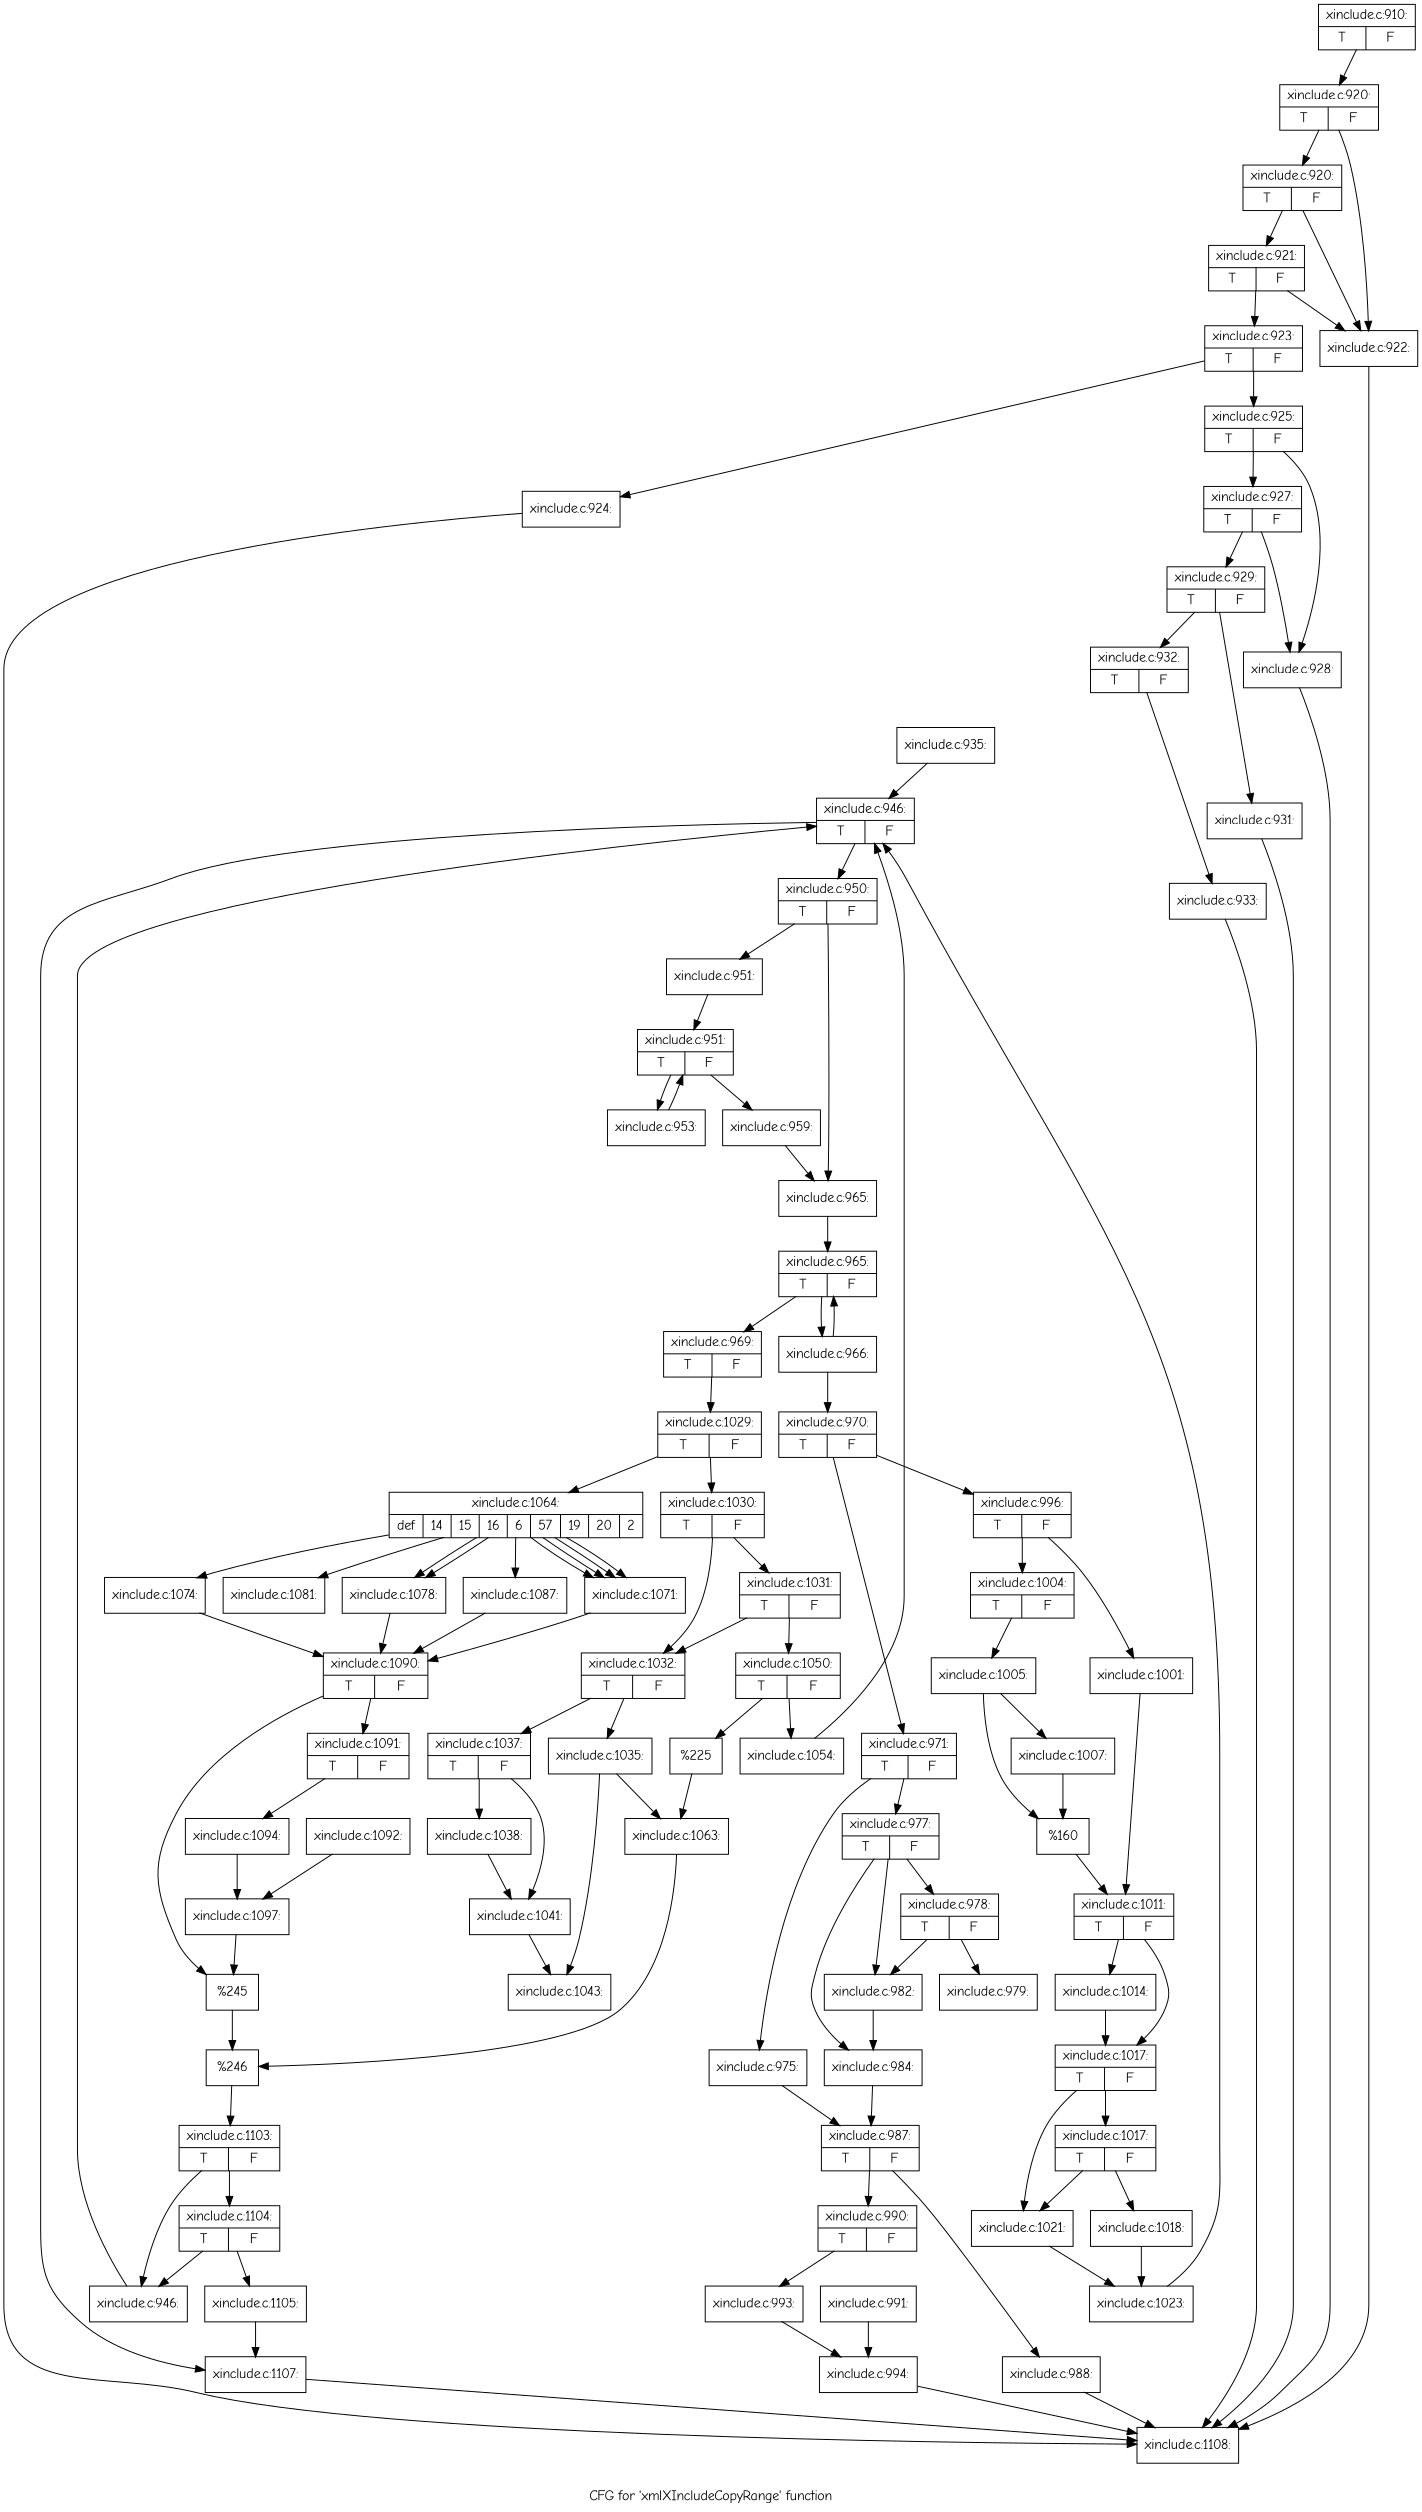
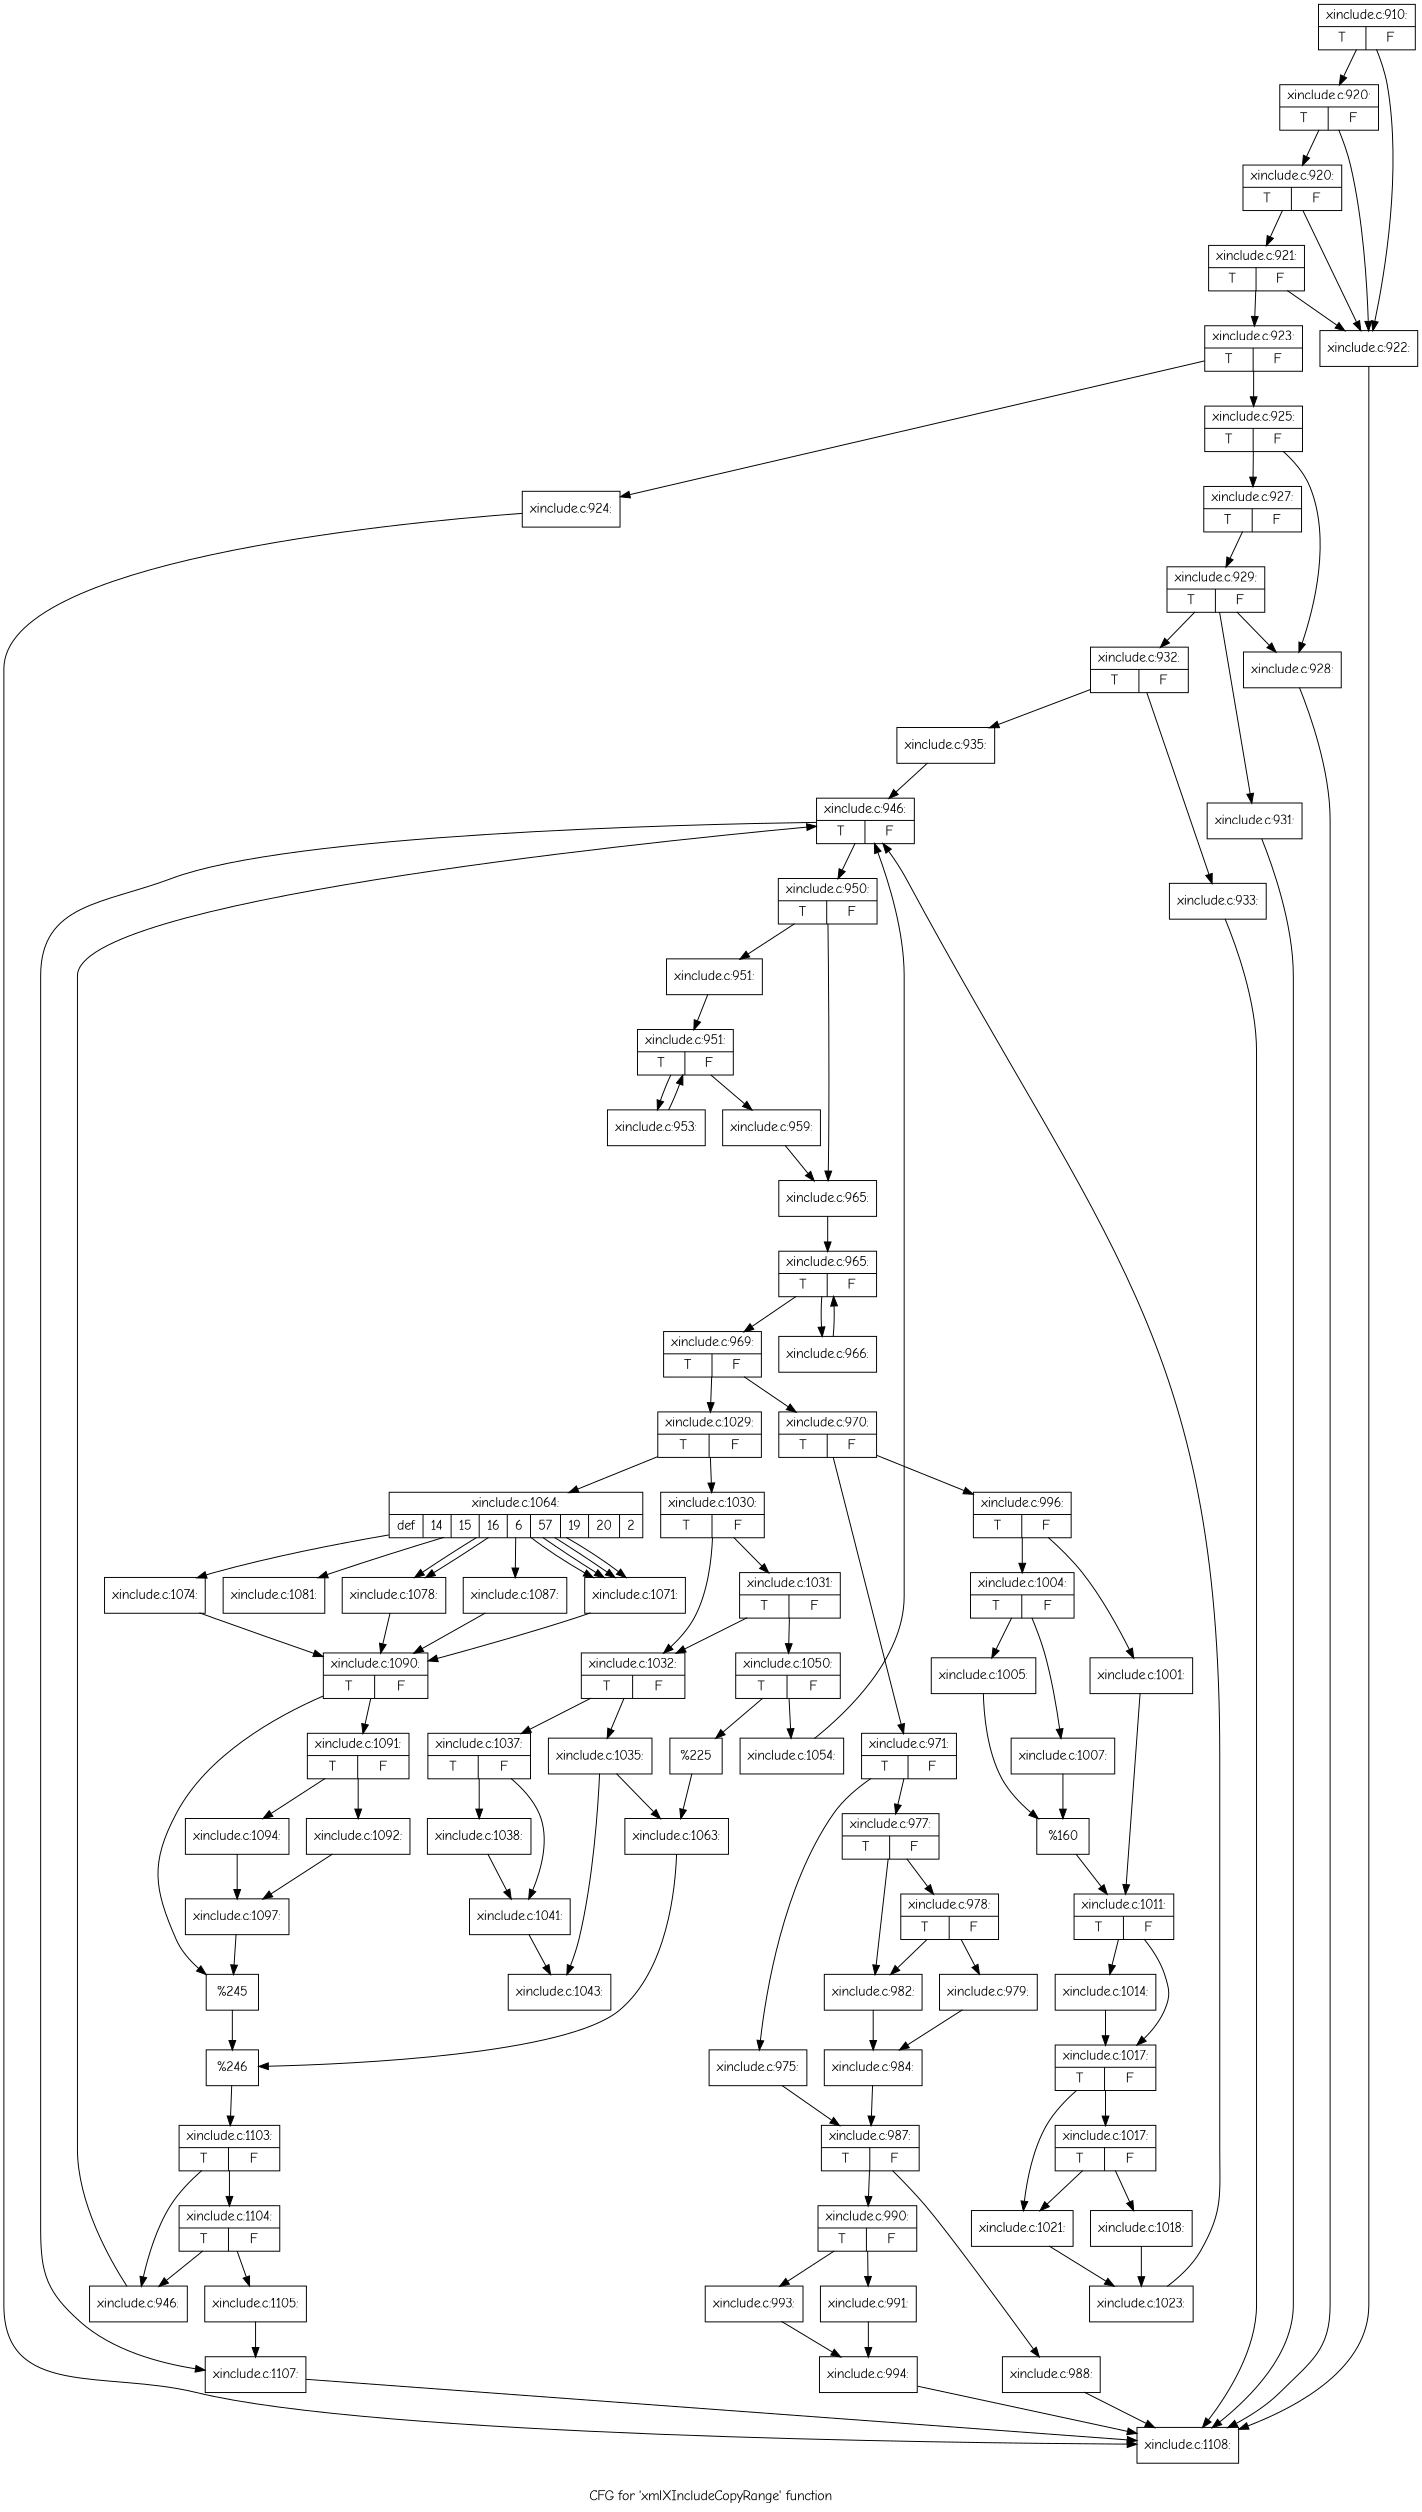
edge "xinclude.c:910:" -> "xinclude.c:922:": added
edge "xinclude.c:927:" -> "xinclude.c:928:": now "xinclude.c:929:" -> "xinclude.c:928:"
edge "xinclude.c:932:" -> "xinclude.c:935:": added
edge "xinclude.c:966:" -> "xinclude.c:970:": now "xinclude.c:969:" -> "xinclude.c:970:"
edge "xinclude.c:1005:" -> "xinclude.c:1007:": now "xinclude.c:1004:" -> "xinclude.c:1007:"
edge "xinclude.c:1091:" -> "xinclude.c:1092:": added
edge "xinclude.c:977:" -> "xinclude.c:984:": now "xinclude.c:979:" -> "xinclude.c:984:"
edge "xinclude.c:990:" -> "xinclude.c:991:": added
